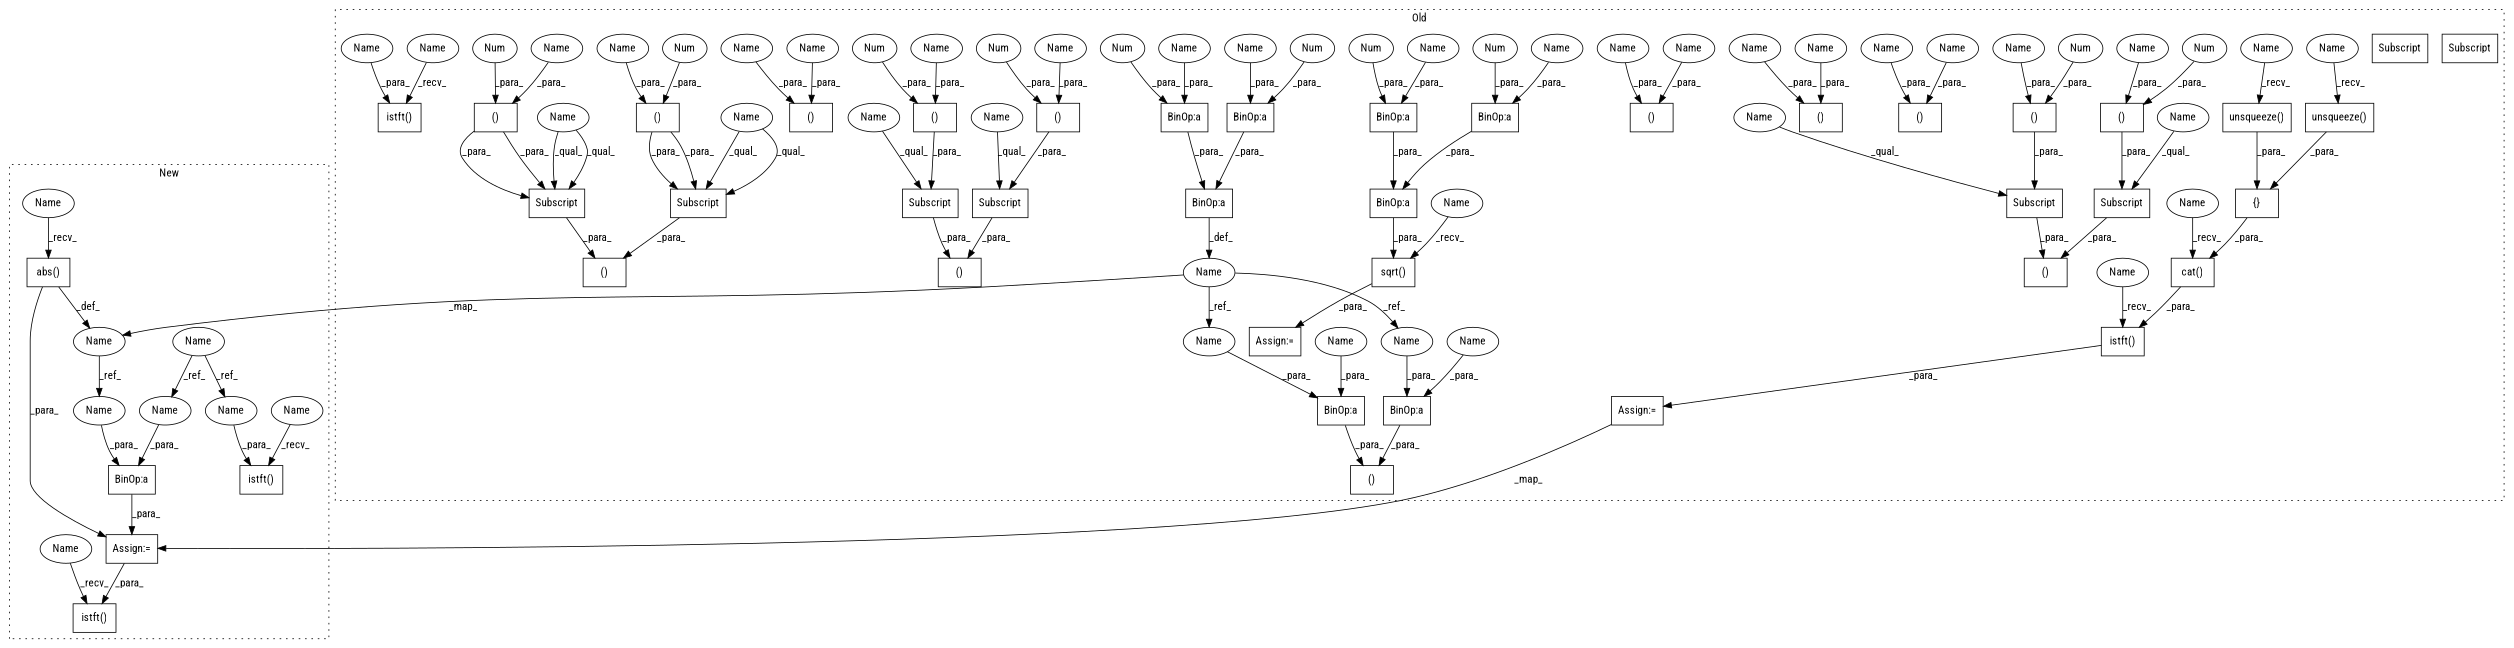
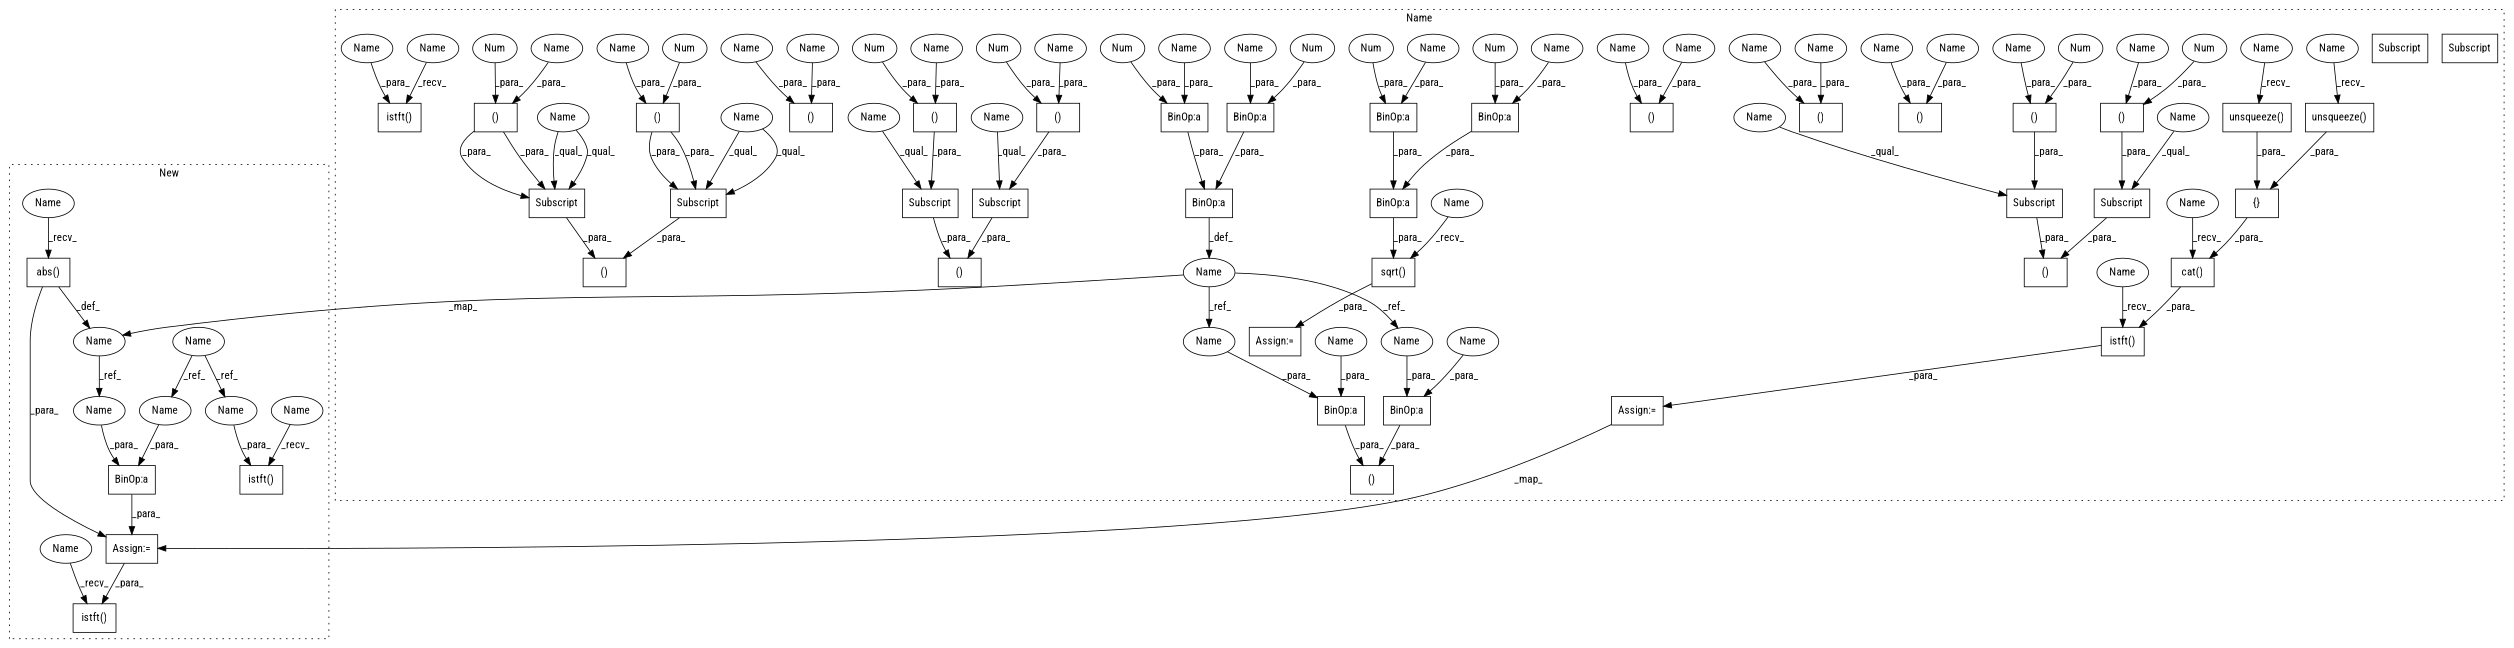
cluster "Old": label "Old" -> "Name"
